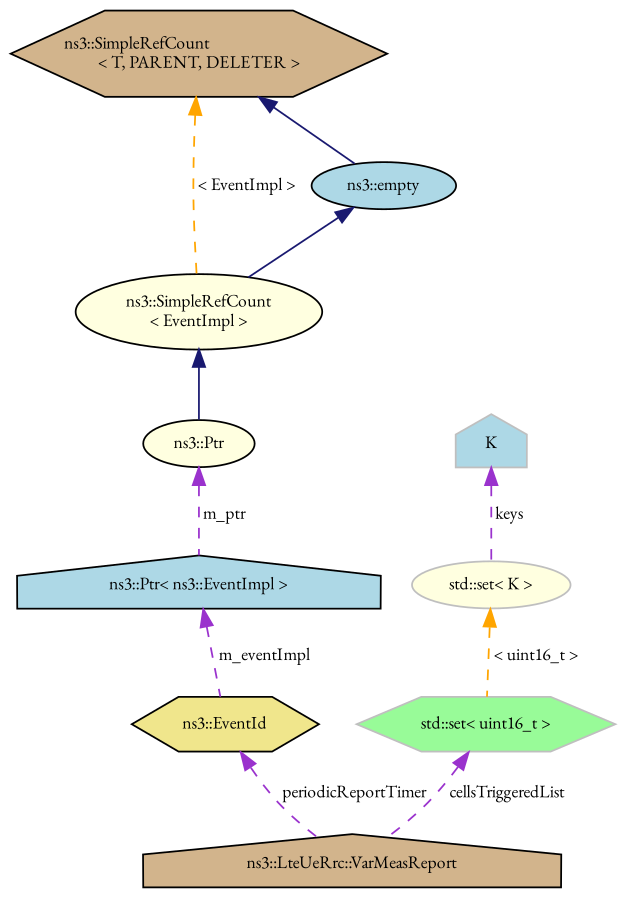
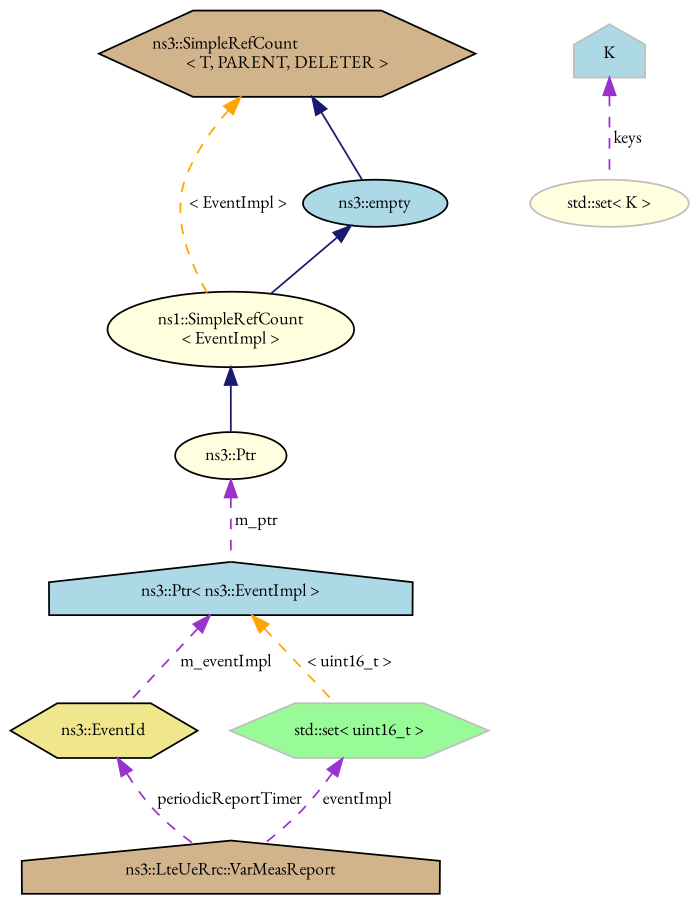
node "ns3::SimpleRefCount < EventImpl >": label "ns3::SimpleRefCount < EventImpl >" -> "ns1::SimpleRefCount < EventImpl >"
edge "std::set< uint16_t >" -> "std::set< K >": now "std::set< uint16_t >" -> "ns3::Ptr< ns3::EventImpl >"
edge "ns3::LteUeRrc::VarMeasReport" -> "std::set< uint16_t >": label " cellsTriggeredList" -> " eventImpl"
